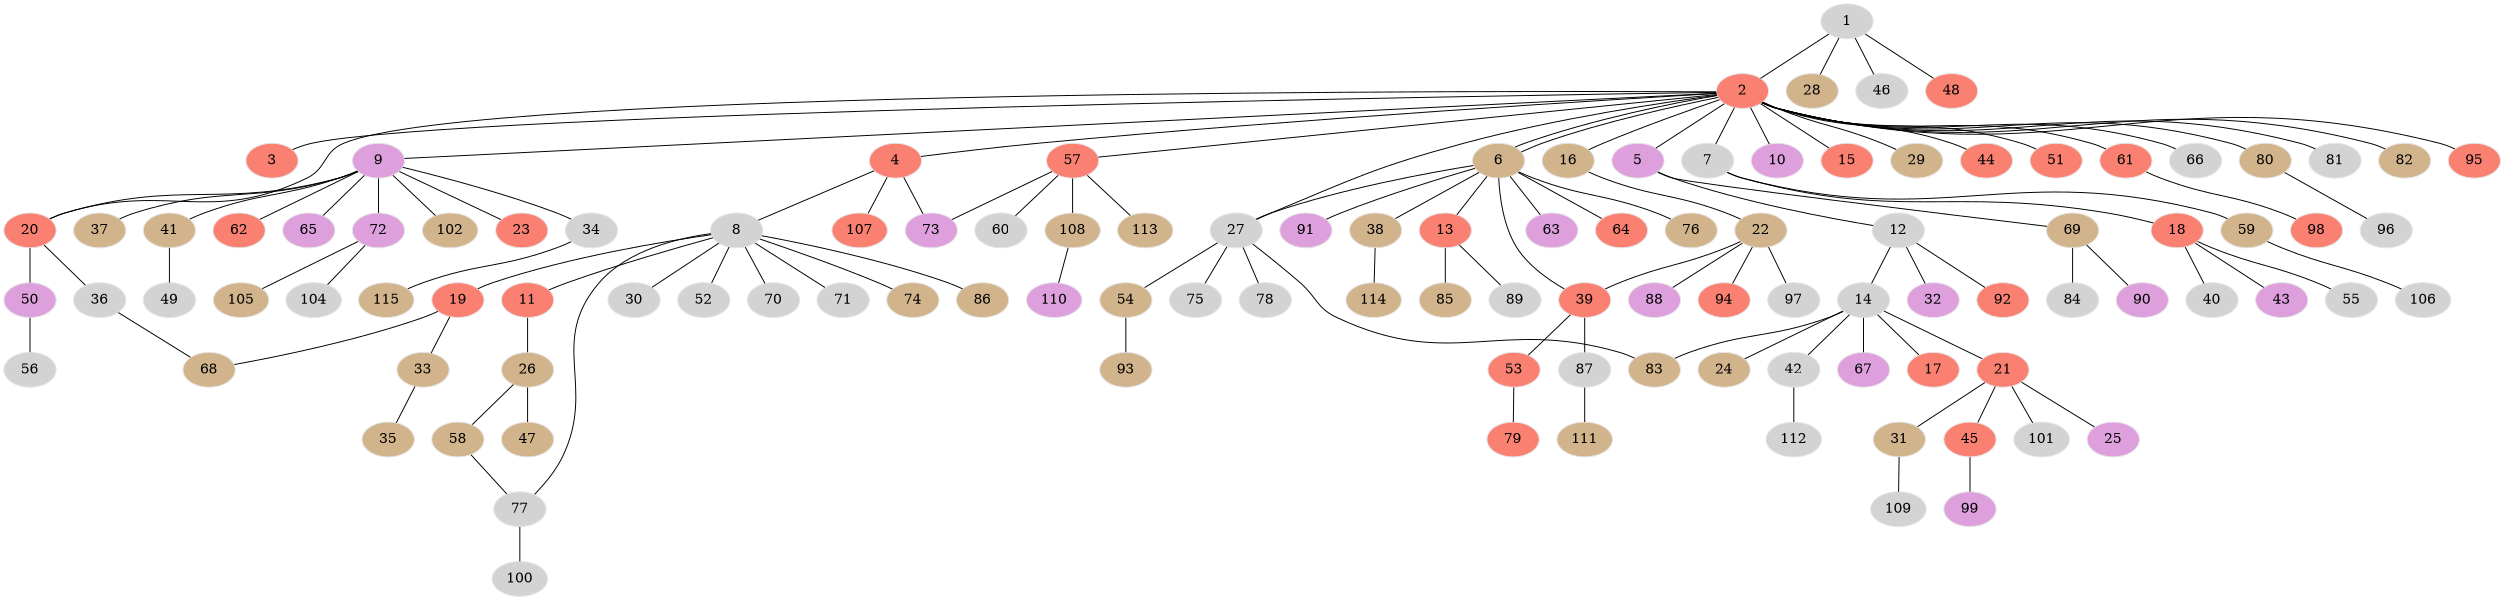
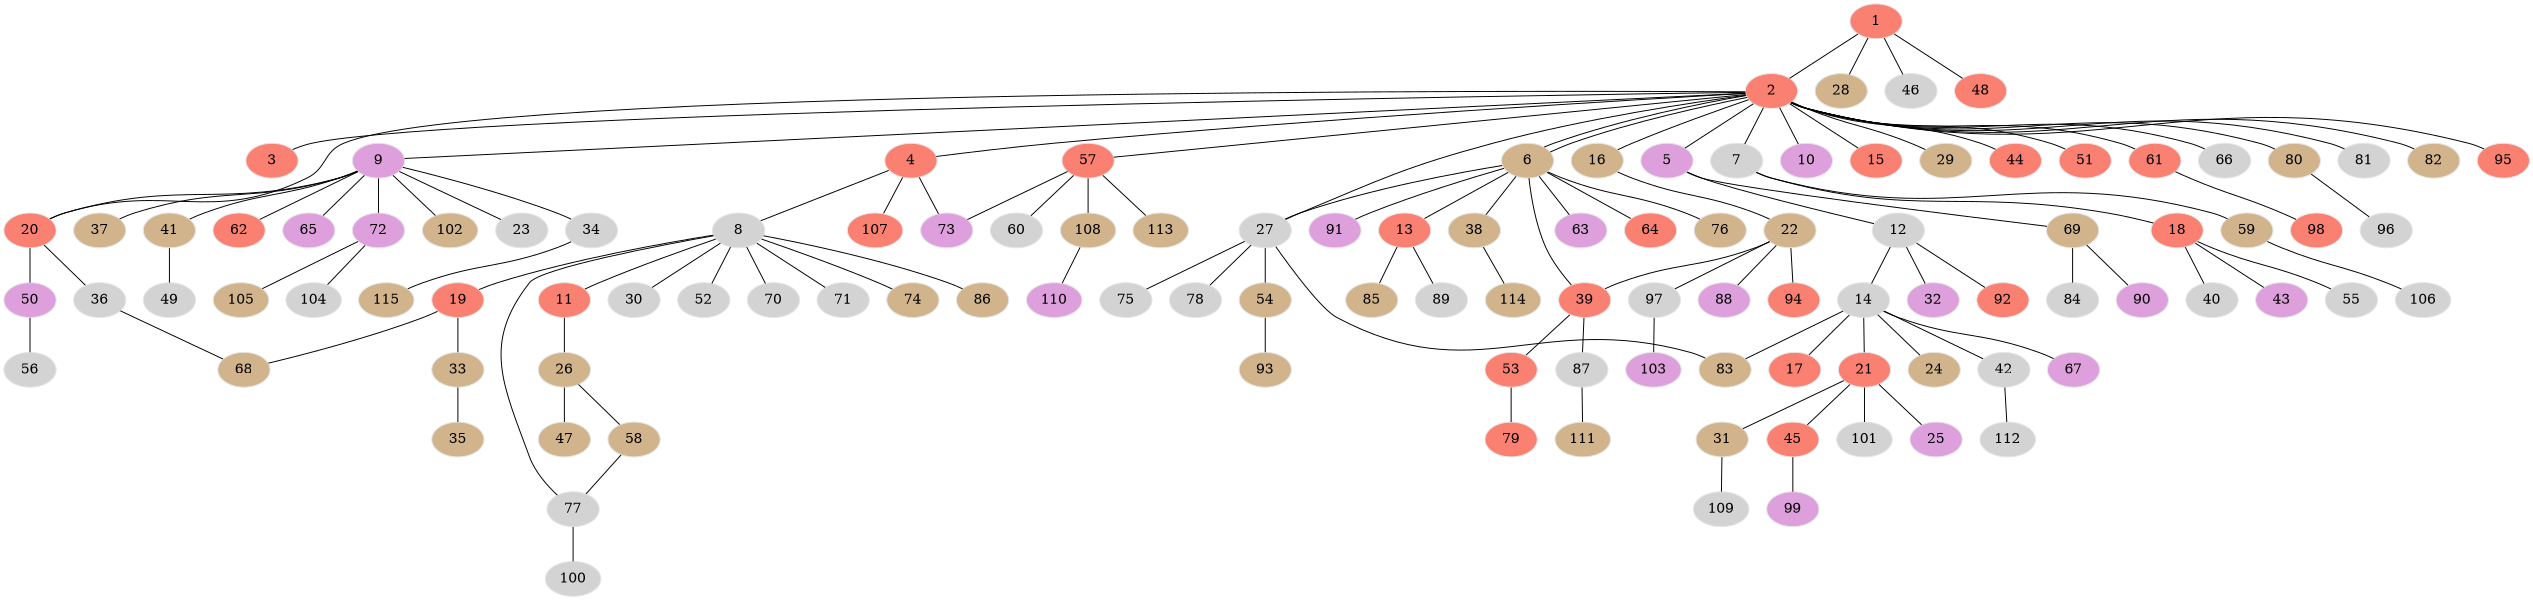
node "1": fillcolor lightgrey -> salmon
node "23": fillcolor salmon -> lightgrey
node "103": added
